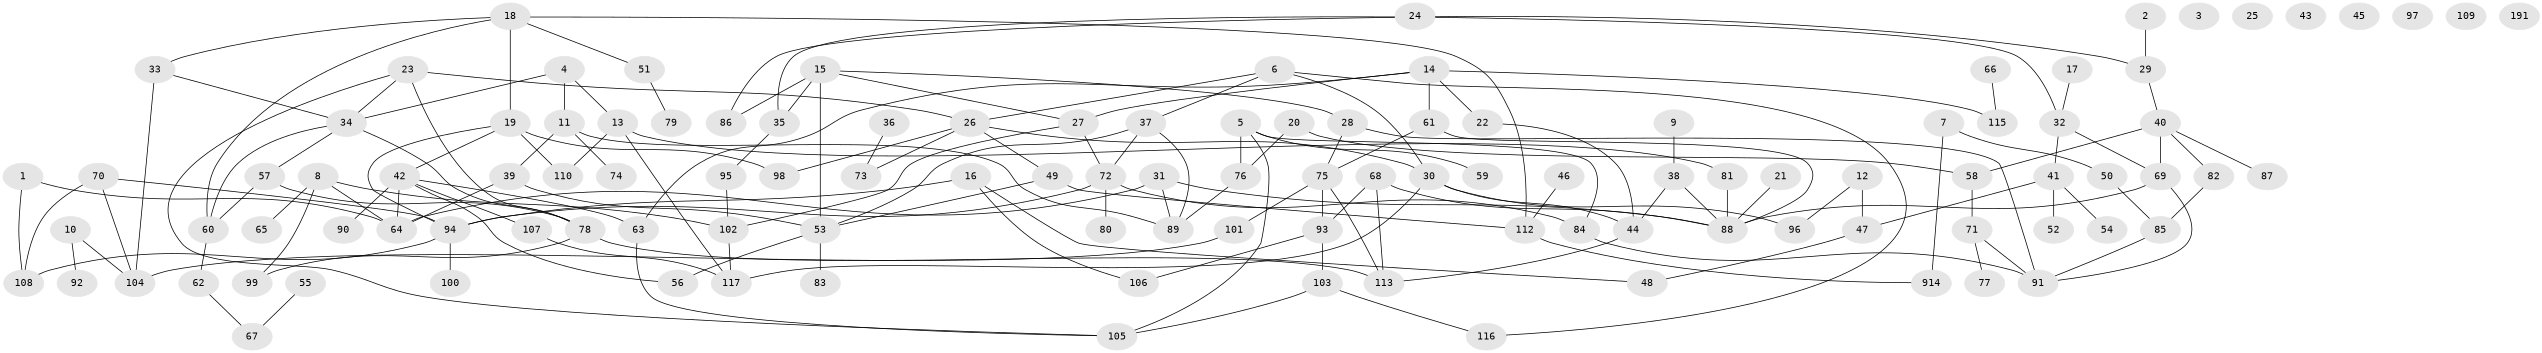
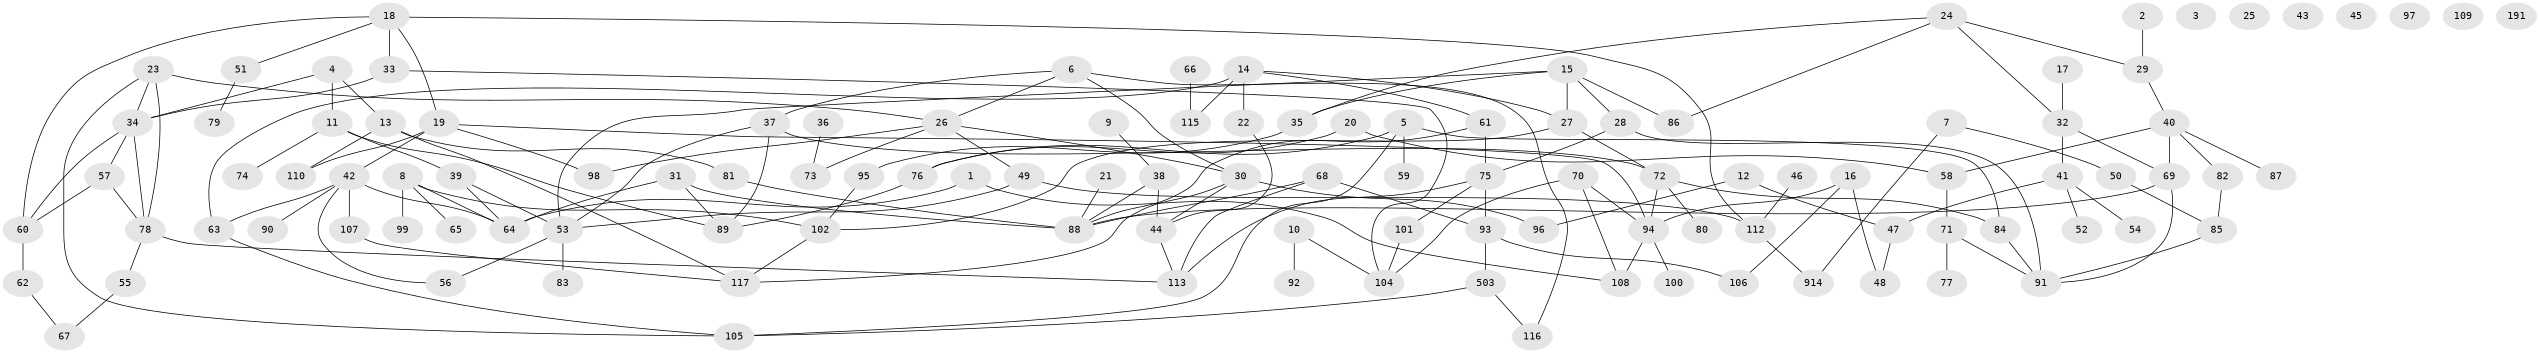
edge "78" -- "99": now "78" -- "55"
node "103": label "103" -> "503"
